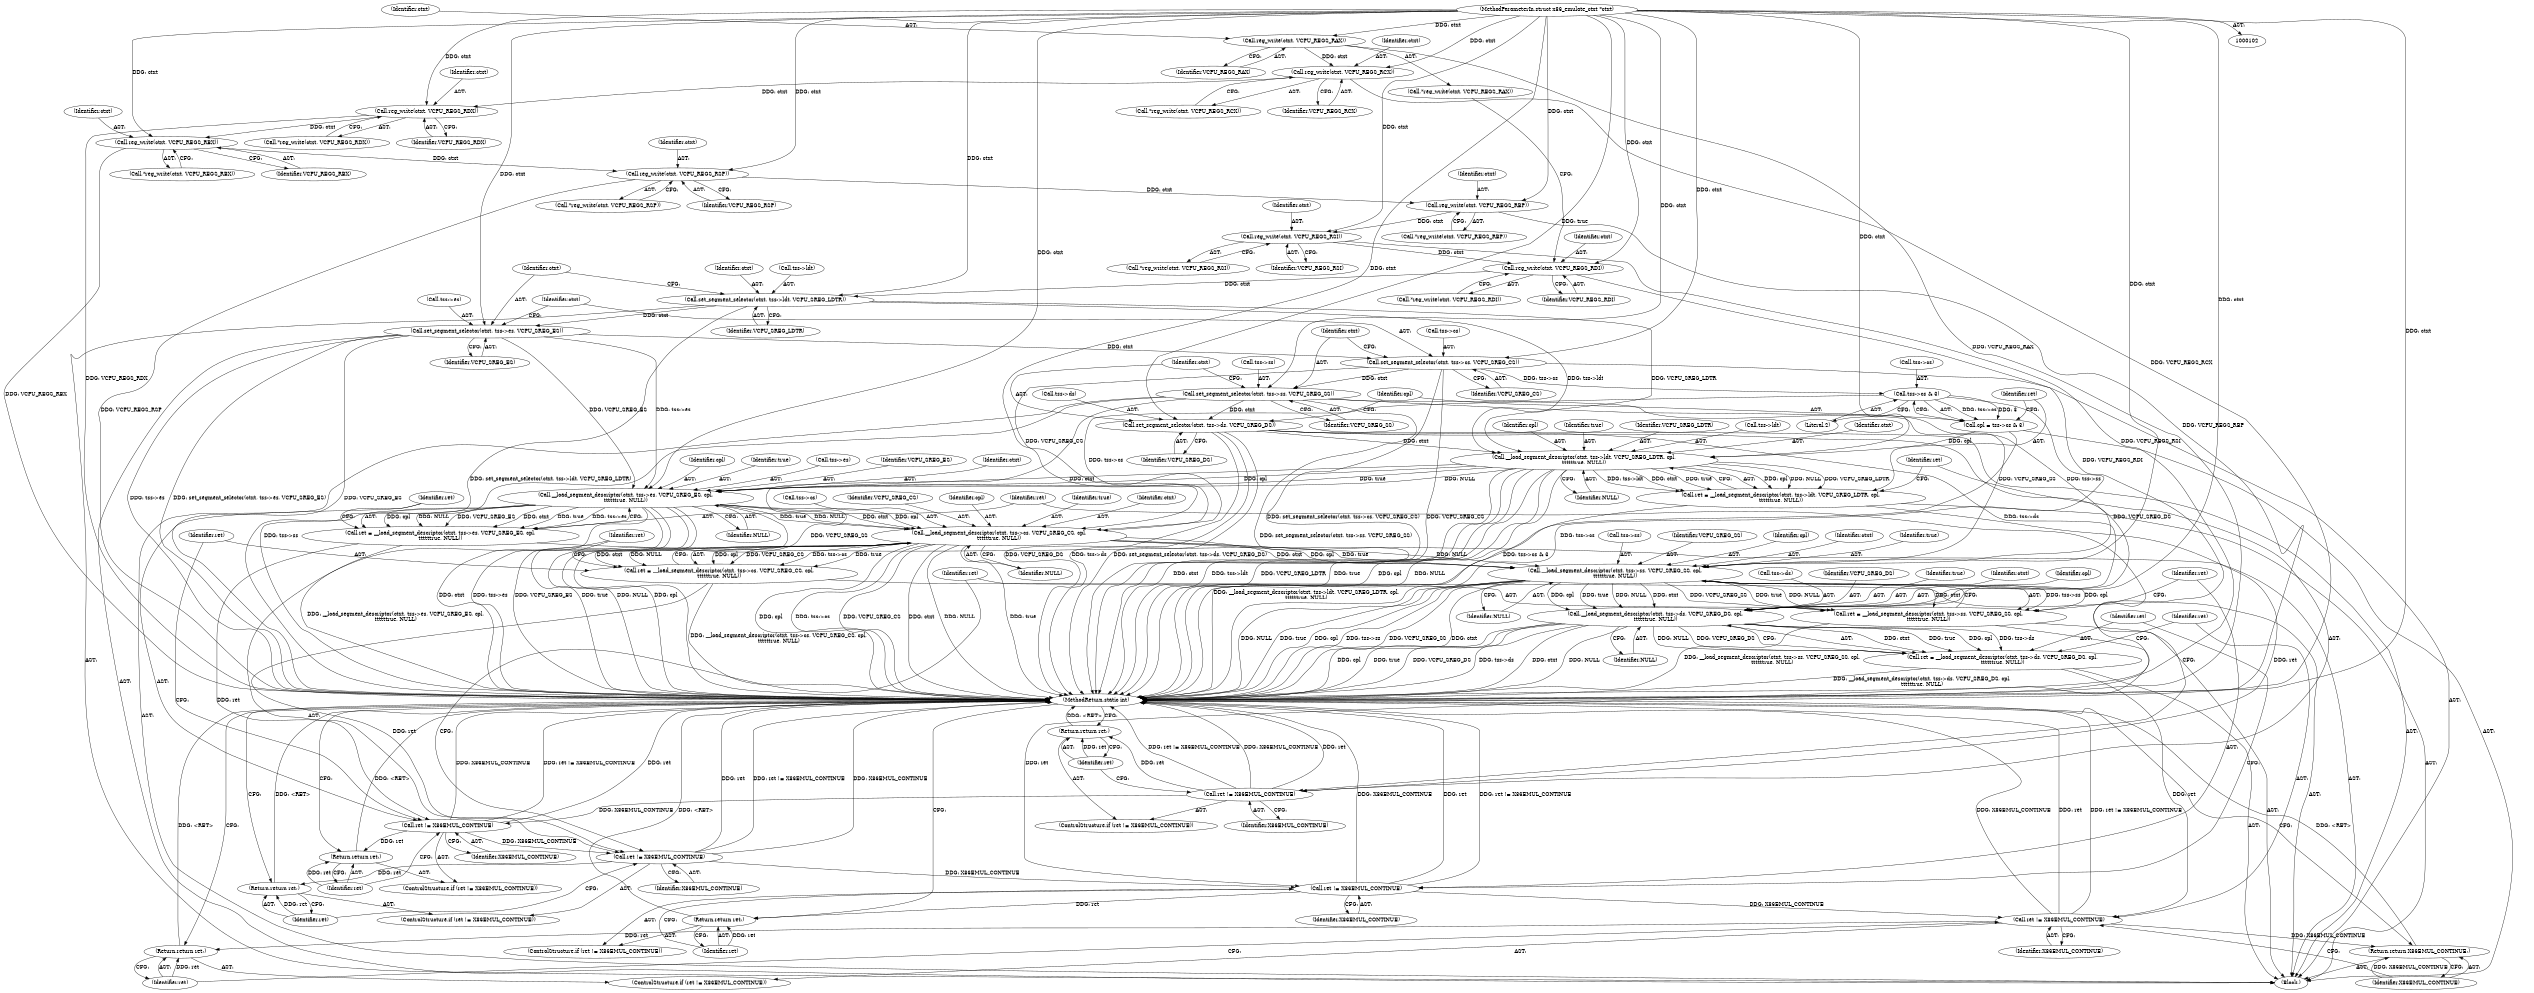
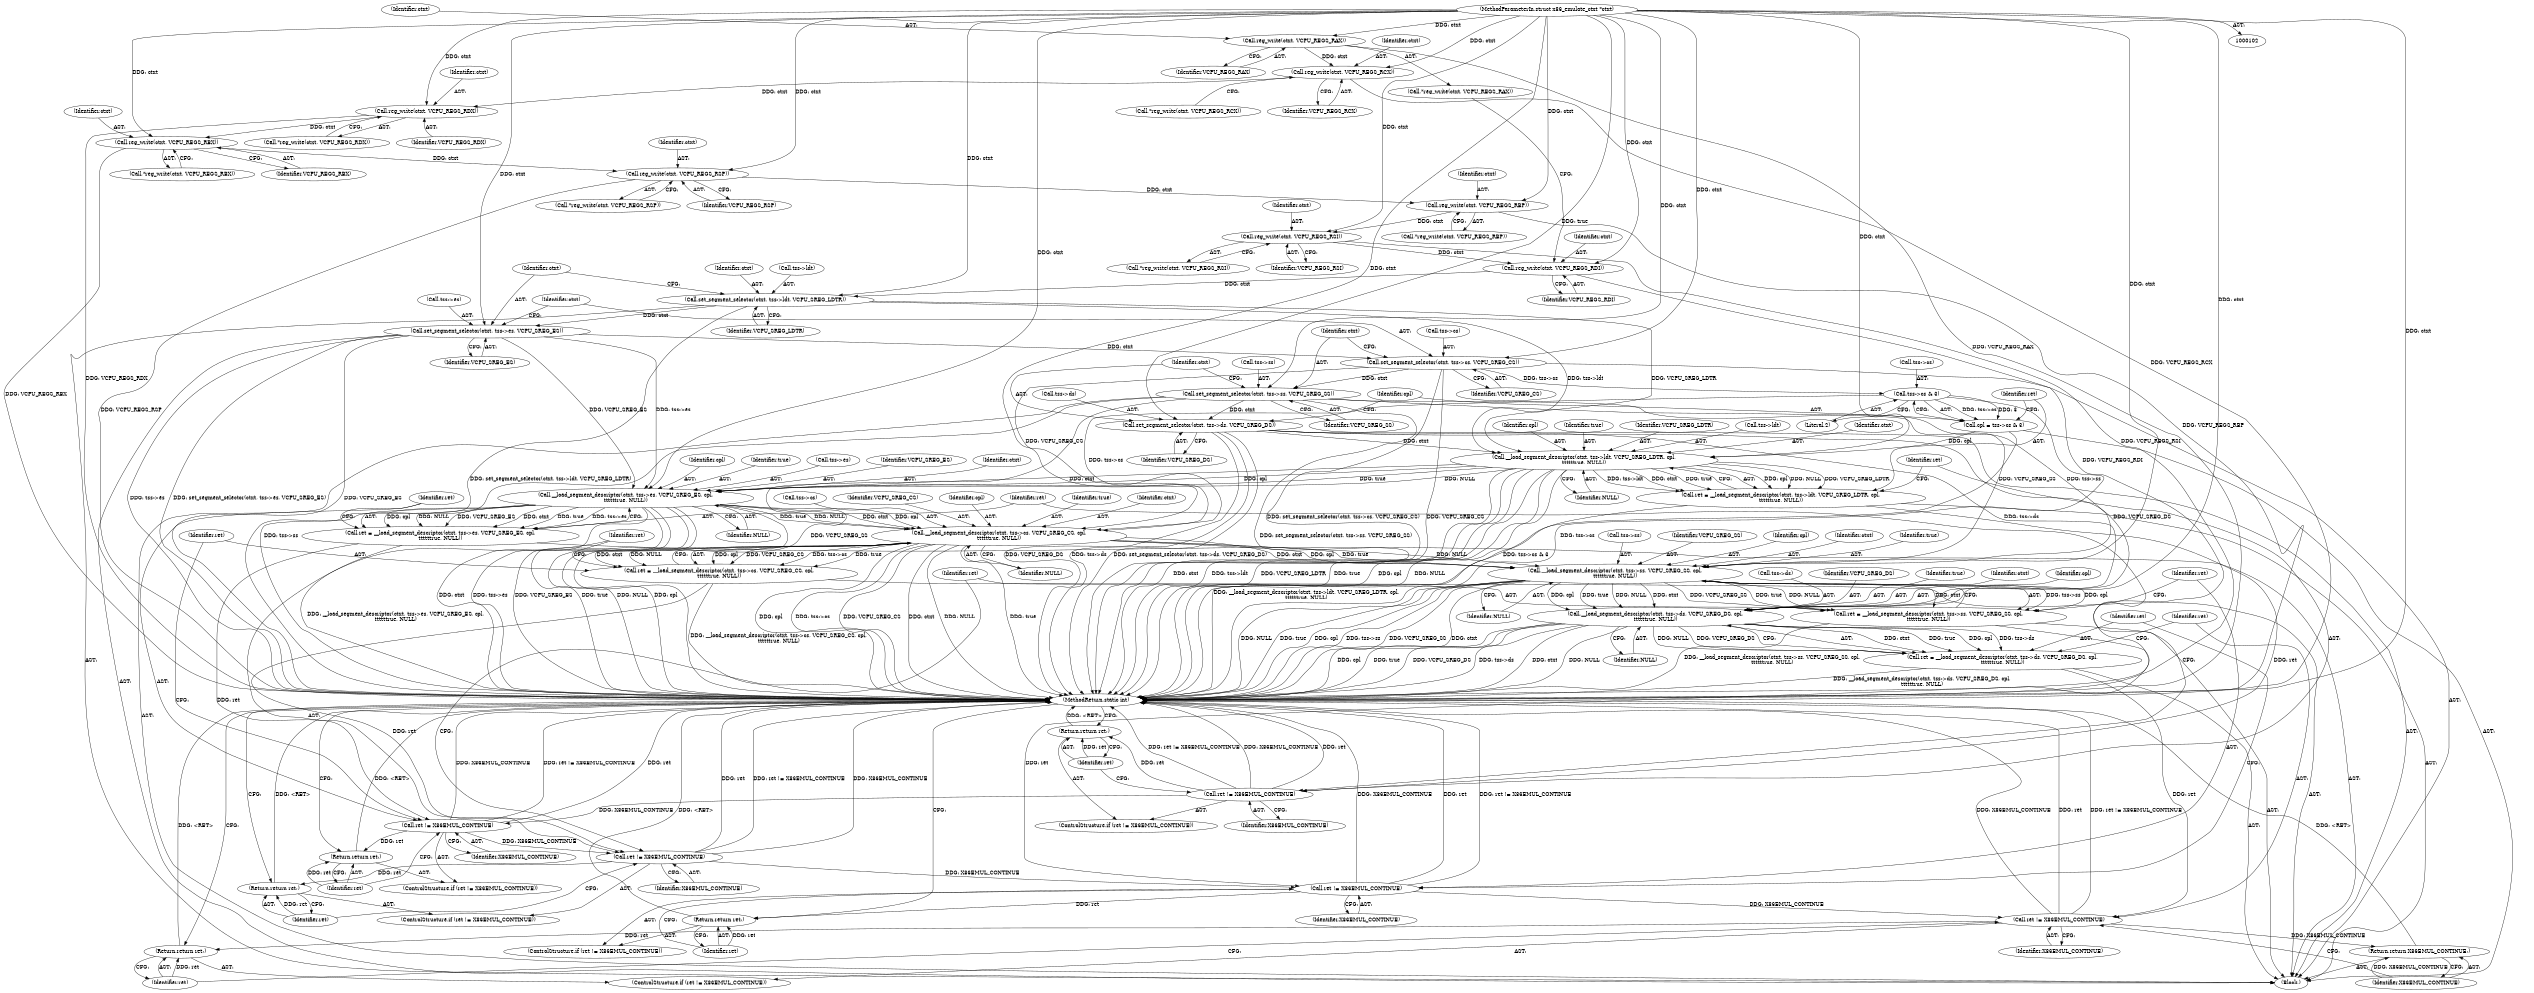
edge "(Call,reg_write(ctxt, VCPU_REGS_RCX))" -> "(Call,*reg_write(ctxt, VCPU_REGS_RCX))": removed, label "AST:"
edge "(Call,reg_write(ctxt, VCPU_REGS_RDX))" -> "(Identifier,VCPU_REGS_RDX)": removed, label "CFG:"
node "(Call,*reg_write(ctxt, VCPU_REGS_RDI))": removed
edge "(MethodReturn,static int)" -> "(Return,return X86EMUL_CONTINUE;)": removed, label "CFG:"
